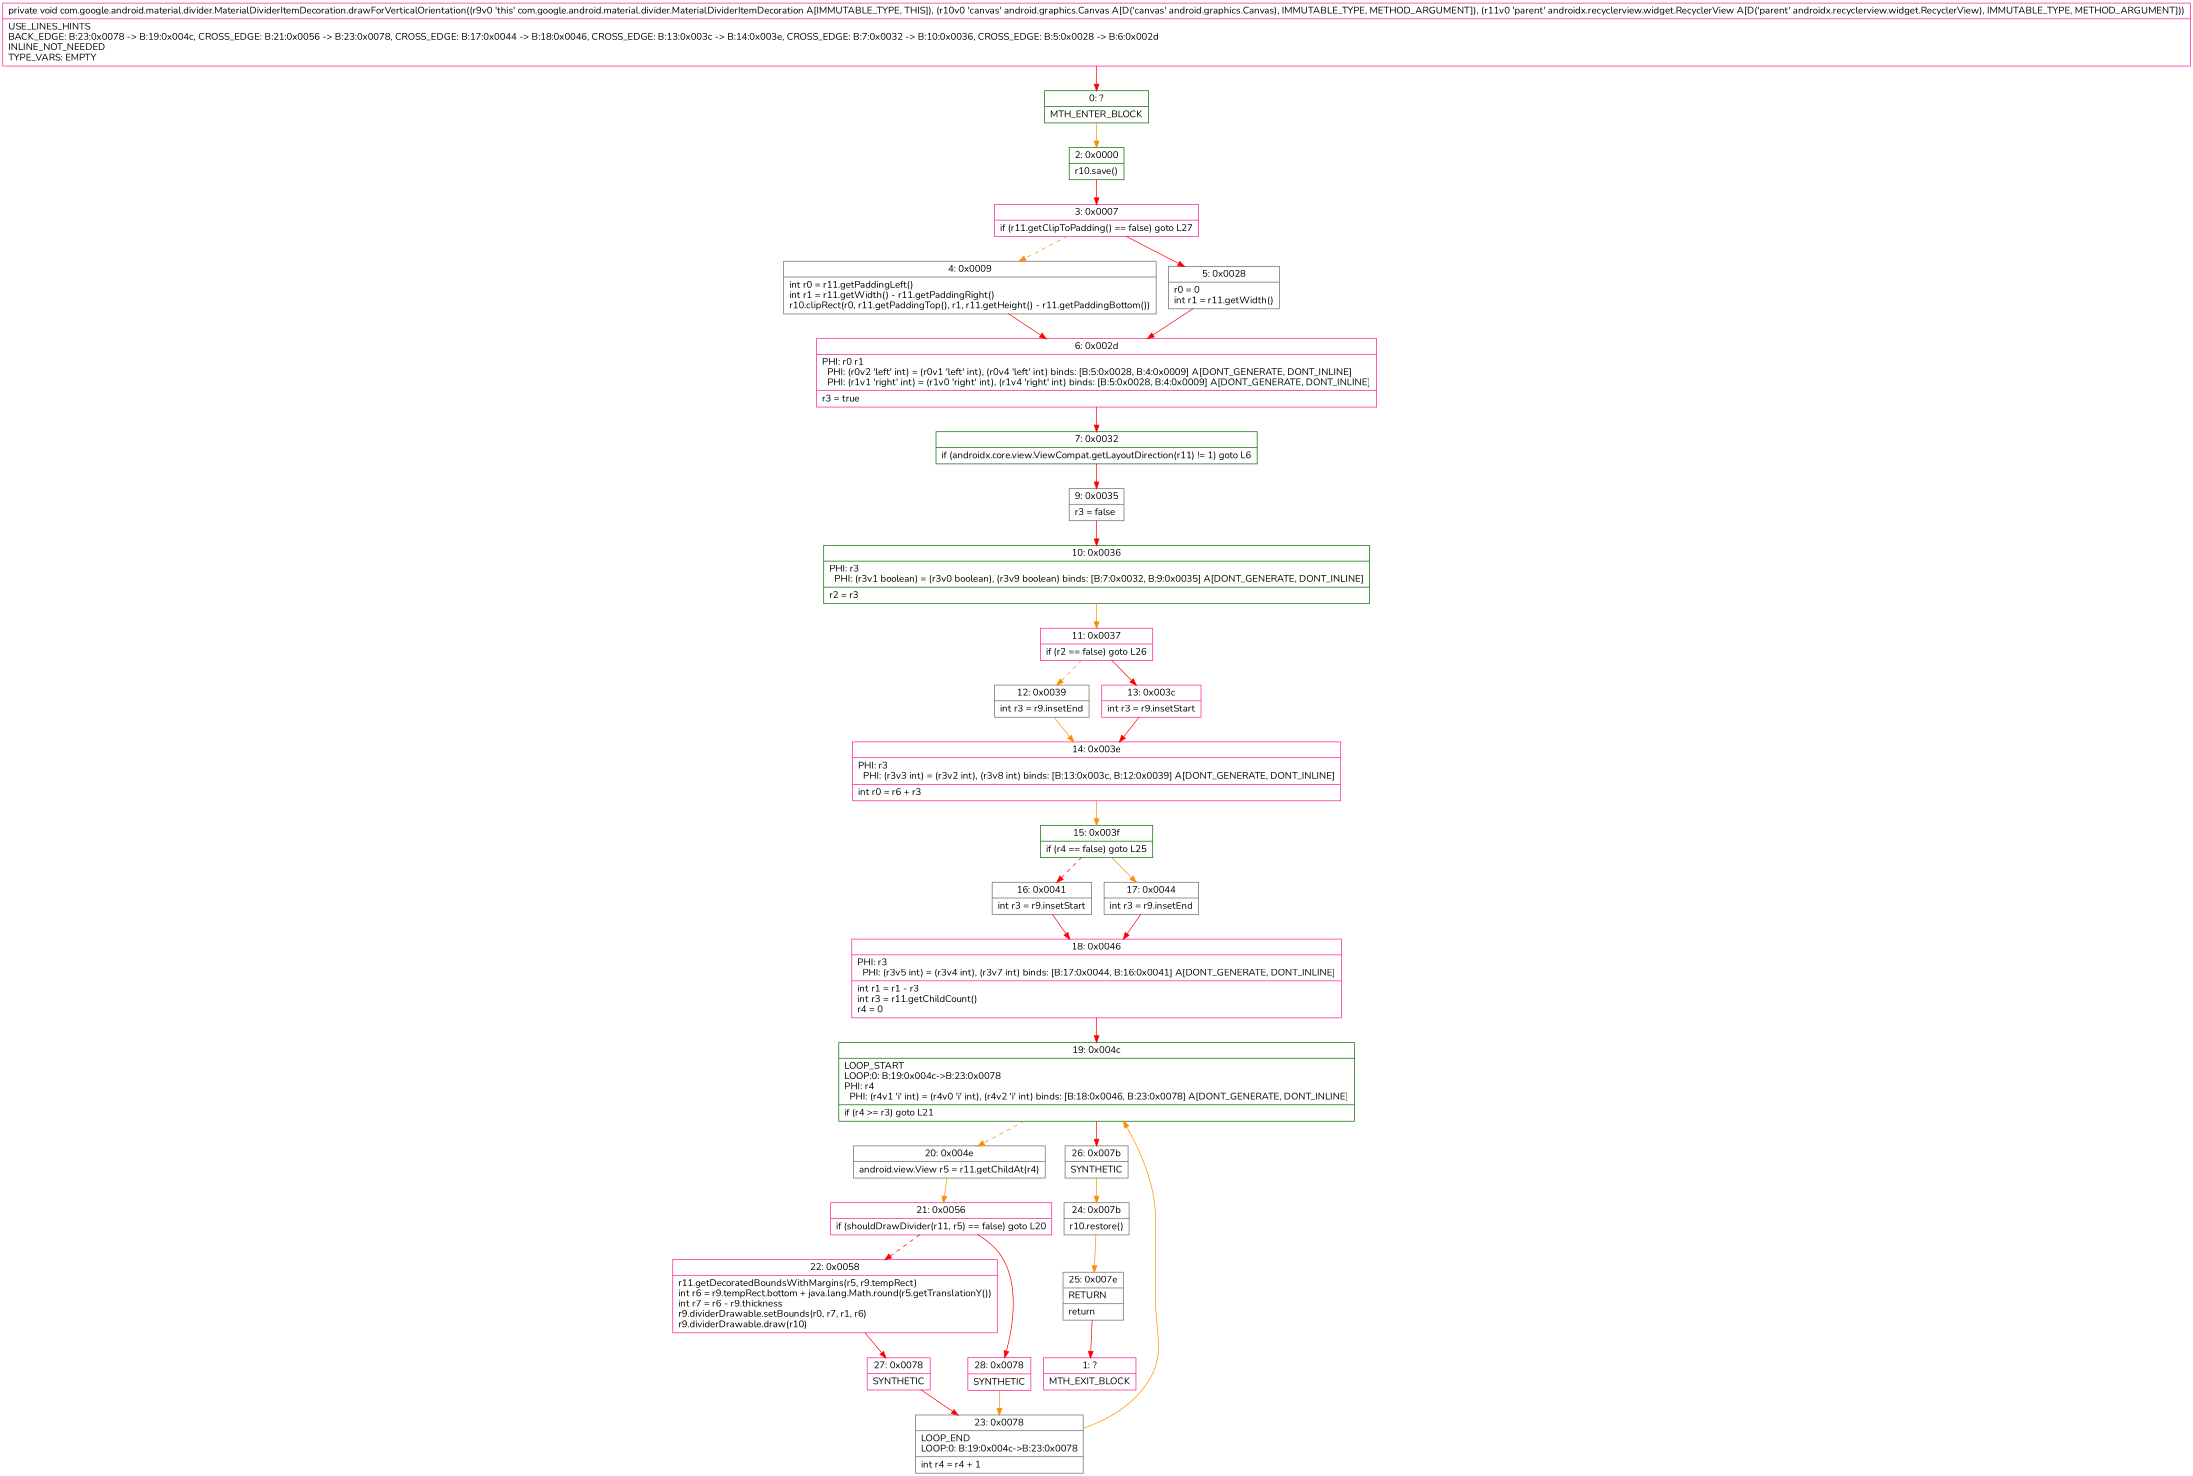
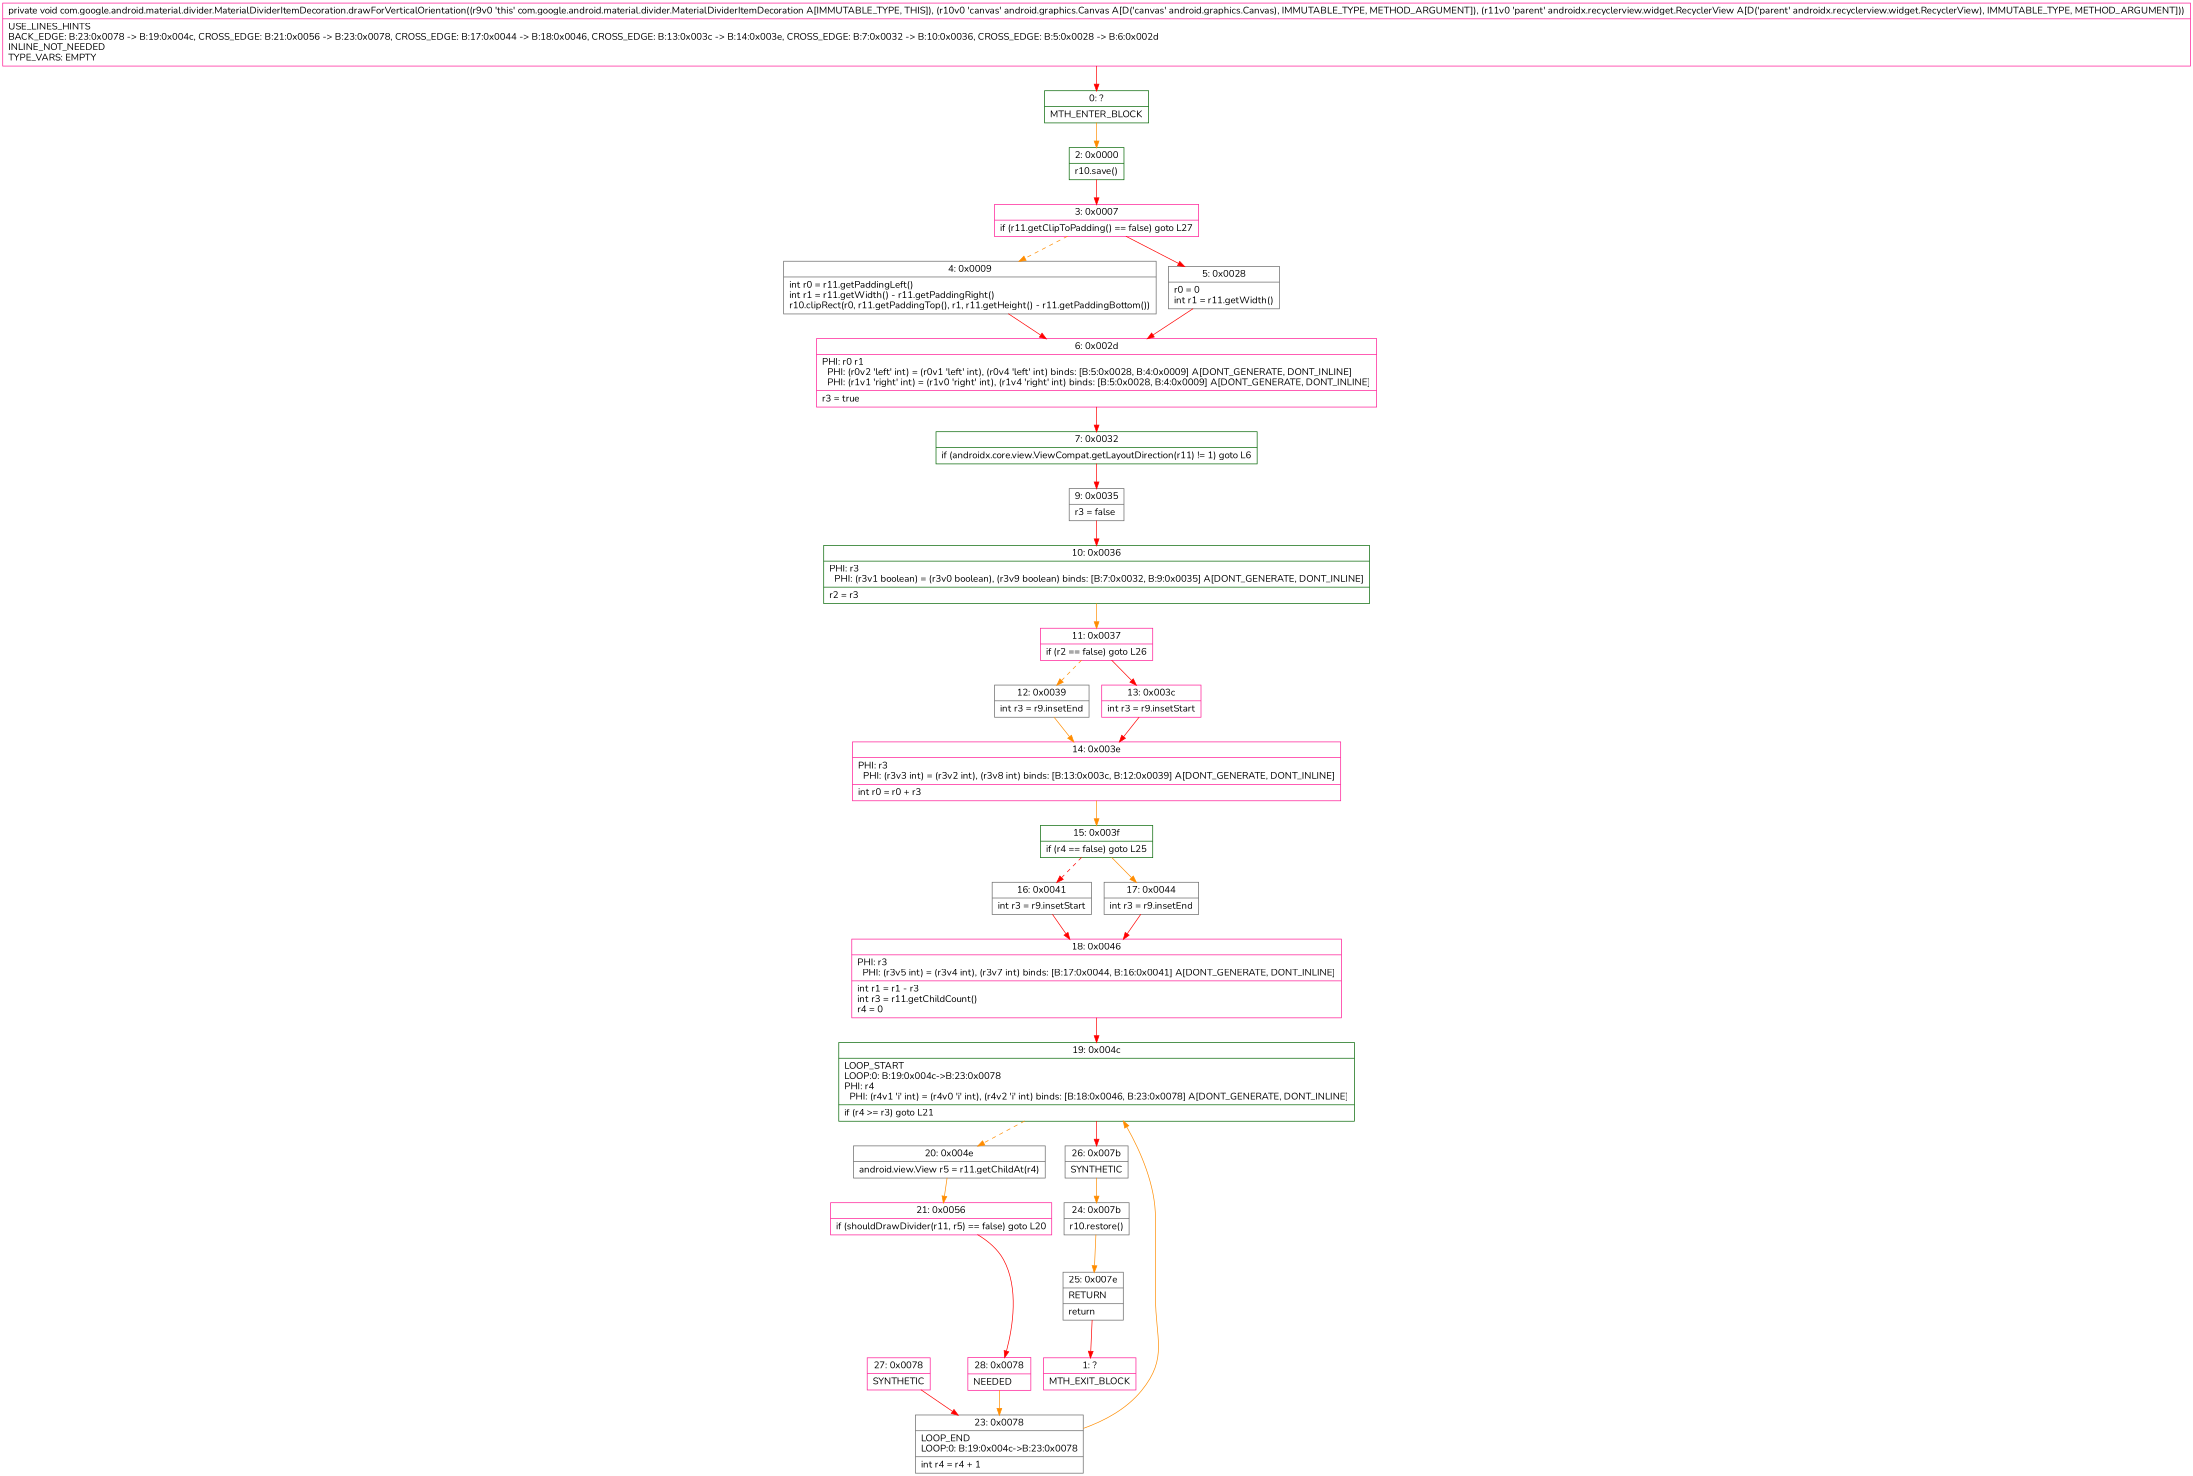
node "14: 0x003e": text "int r0 = r6 + r3" -> "int r0 = r0 + r3"
node "22: 0x0058": removed
node "28: 0x0078": text "SYNTHETIC" -> "NEEDED"
